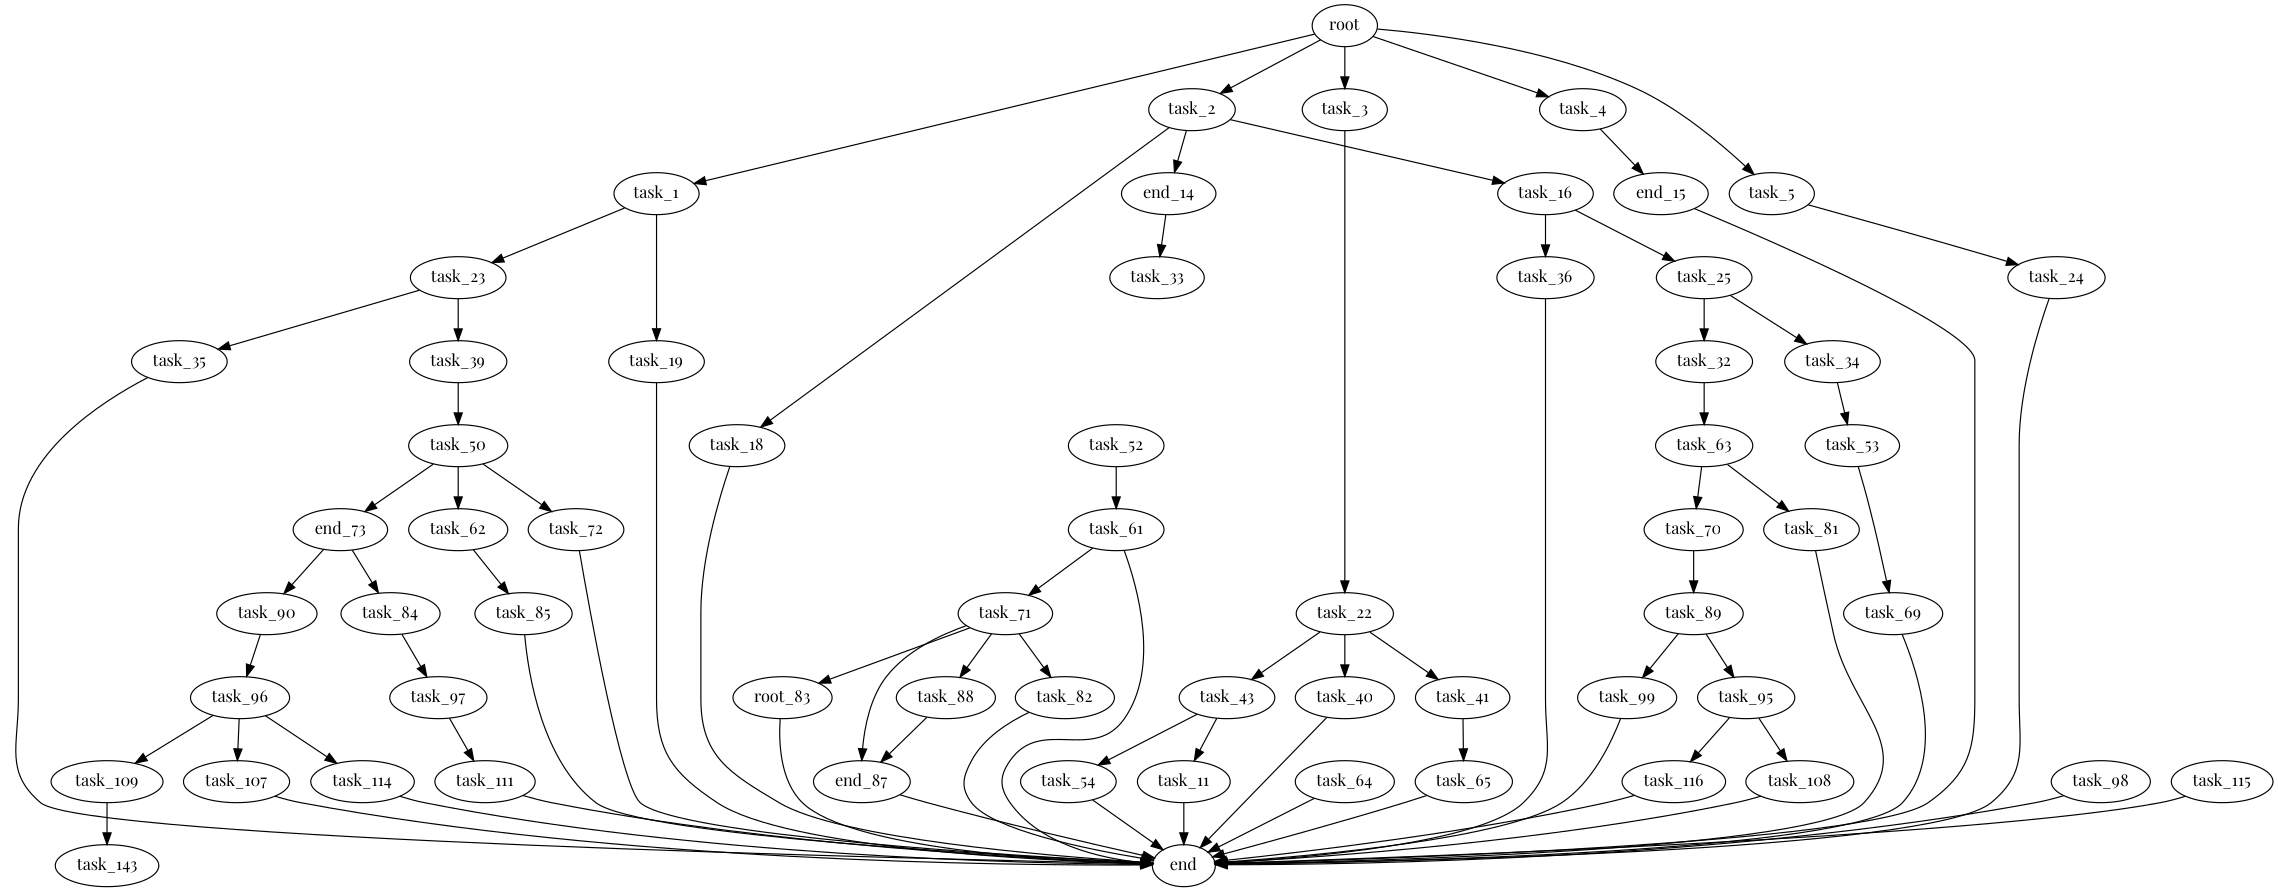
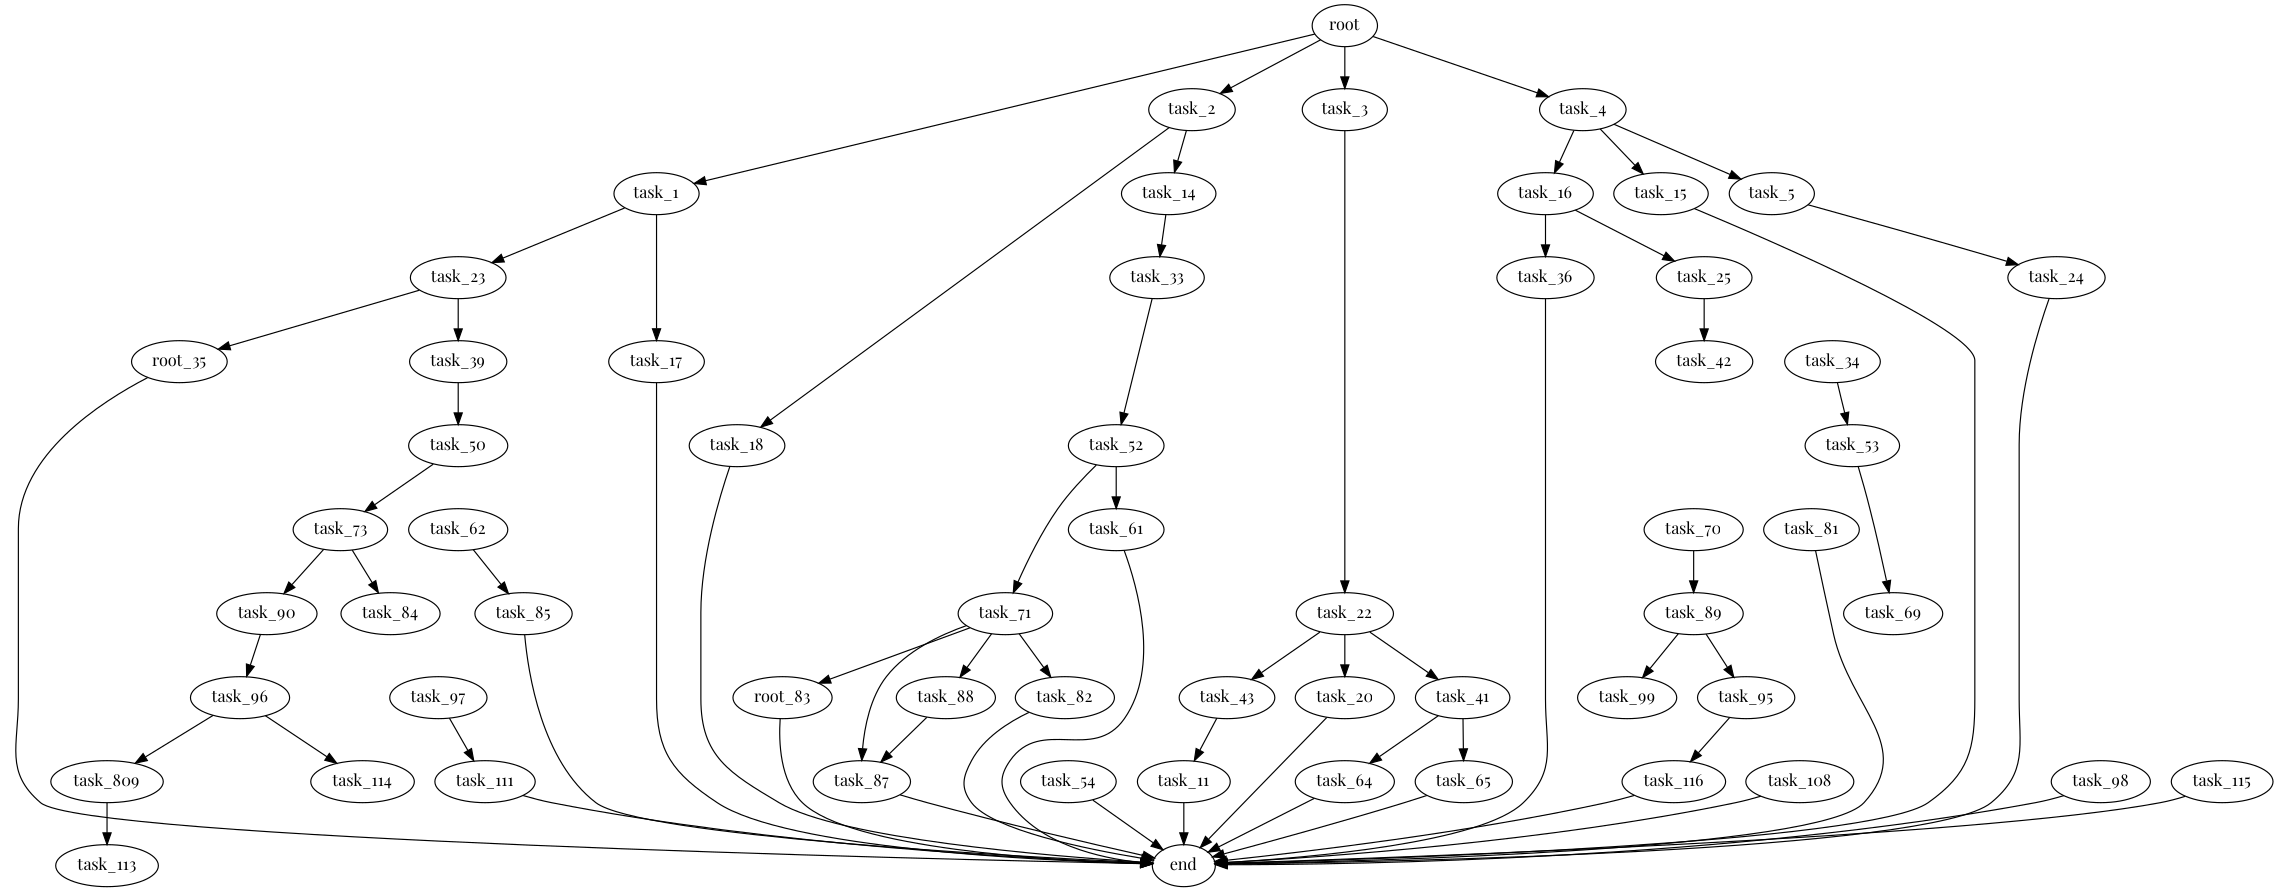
edge "root" -> "task_5": now "task_4" -> "task_5"
edge "task_2" -> "task_16": now "task_4" -> "task_16"
node "end_14": label "end_14" -> "task_14"
node "end_15": label "end_15" -> "task_15"
edge "task_25" -> "task_34": removed
edge "task_33" -> "task_52": added
node "task_35": label "task_35" -> "root_35"
node "task_19": label "task_19" -> "task_17"
node "task_32": label "task_32" -> "task_42"
node "task_63": removed
edge "task_50" -> "task_62": removed
node "end_73": label "end_73" -> "task_73"
node "task_72": removed
edge "task_61" -> "task_71": now "task_52" -> "task_71"
edge "task_84" -> "task_97": removed
node "task_40": label "task_40" -> "task_20"
edge "task_95" -> "task_108": removed
edge "task_41" -> "task_64": added
edge "task_43" -> "task_54": removed
node "task_109": label "task_109" -> "task_809"
node "task_107": removed
node "end_87": label "end_87" -> "task_87"
edge "task_99" -> "end": removed
edge "task_114" -> "end": removed
edge "task_69" -> "end": removed
node "task_143": label "task_143" -> "task_113"
